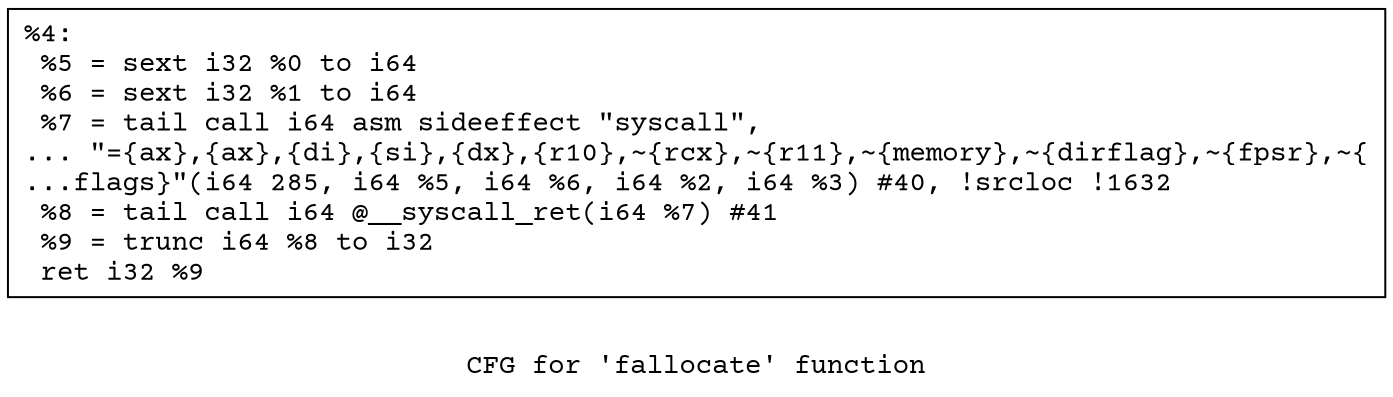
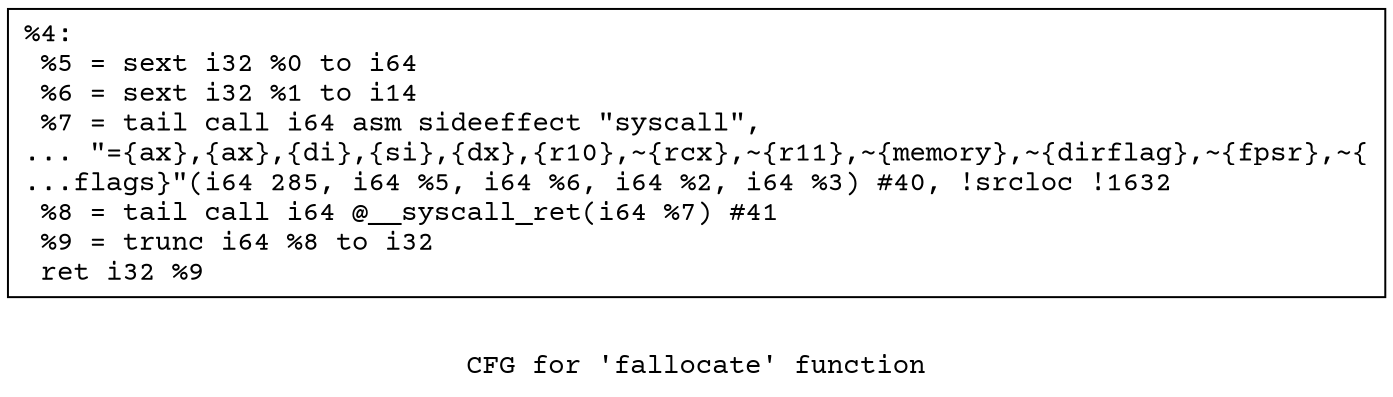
node "%4:": text "%6 = sext i32 %1 to i64" -> "%6 = sext i32 %1 to i14"
